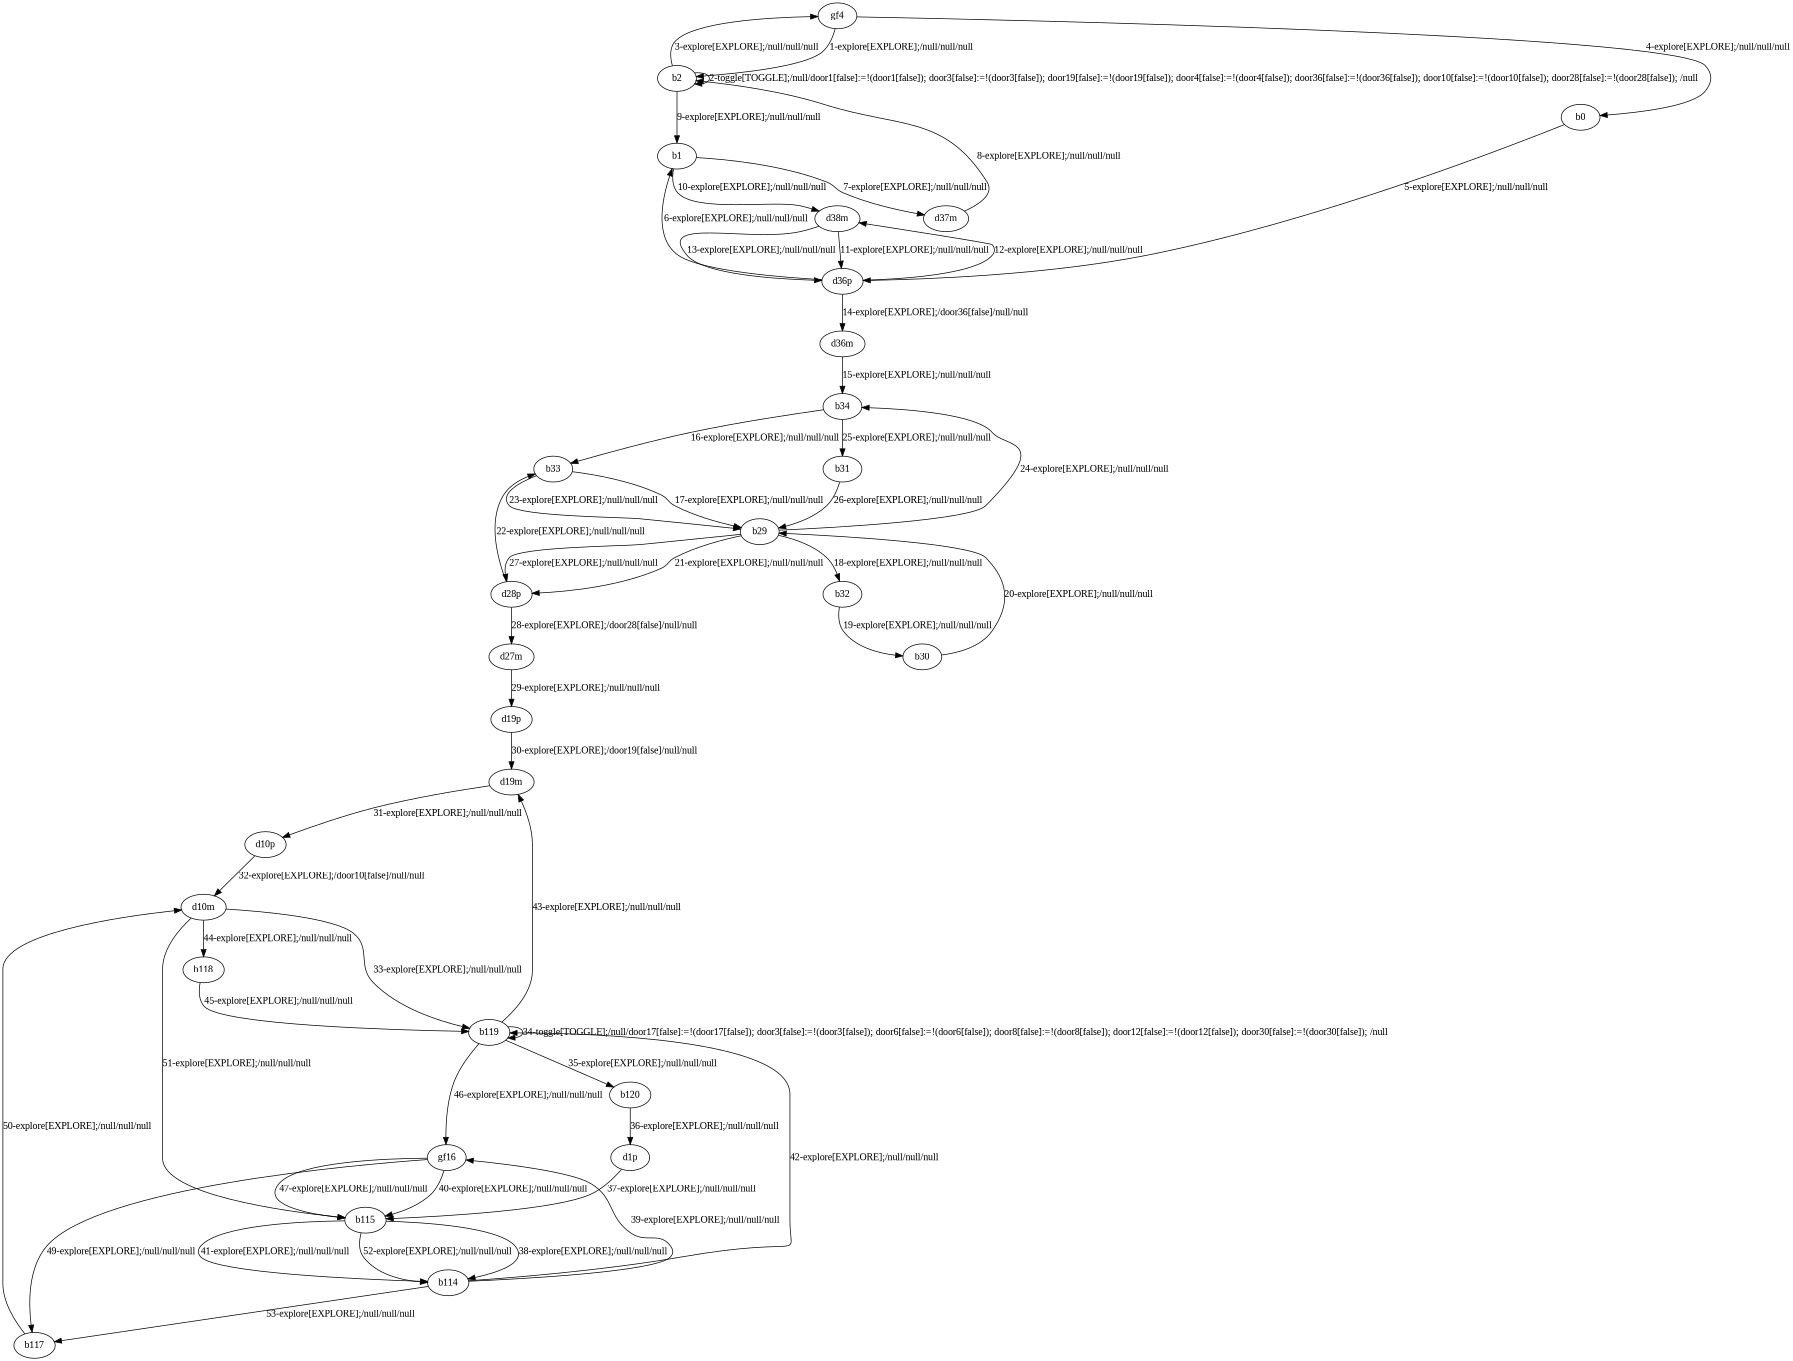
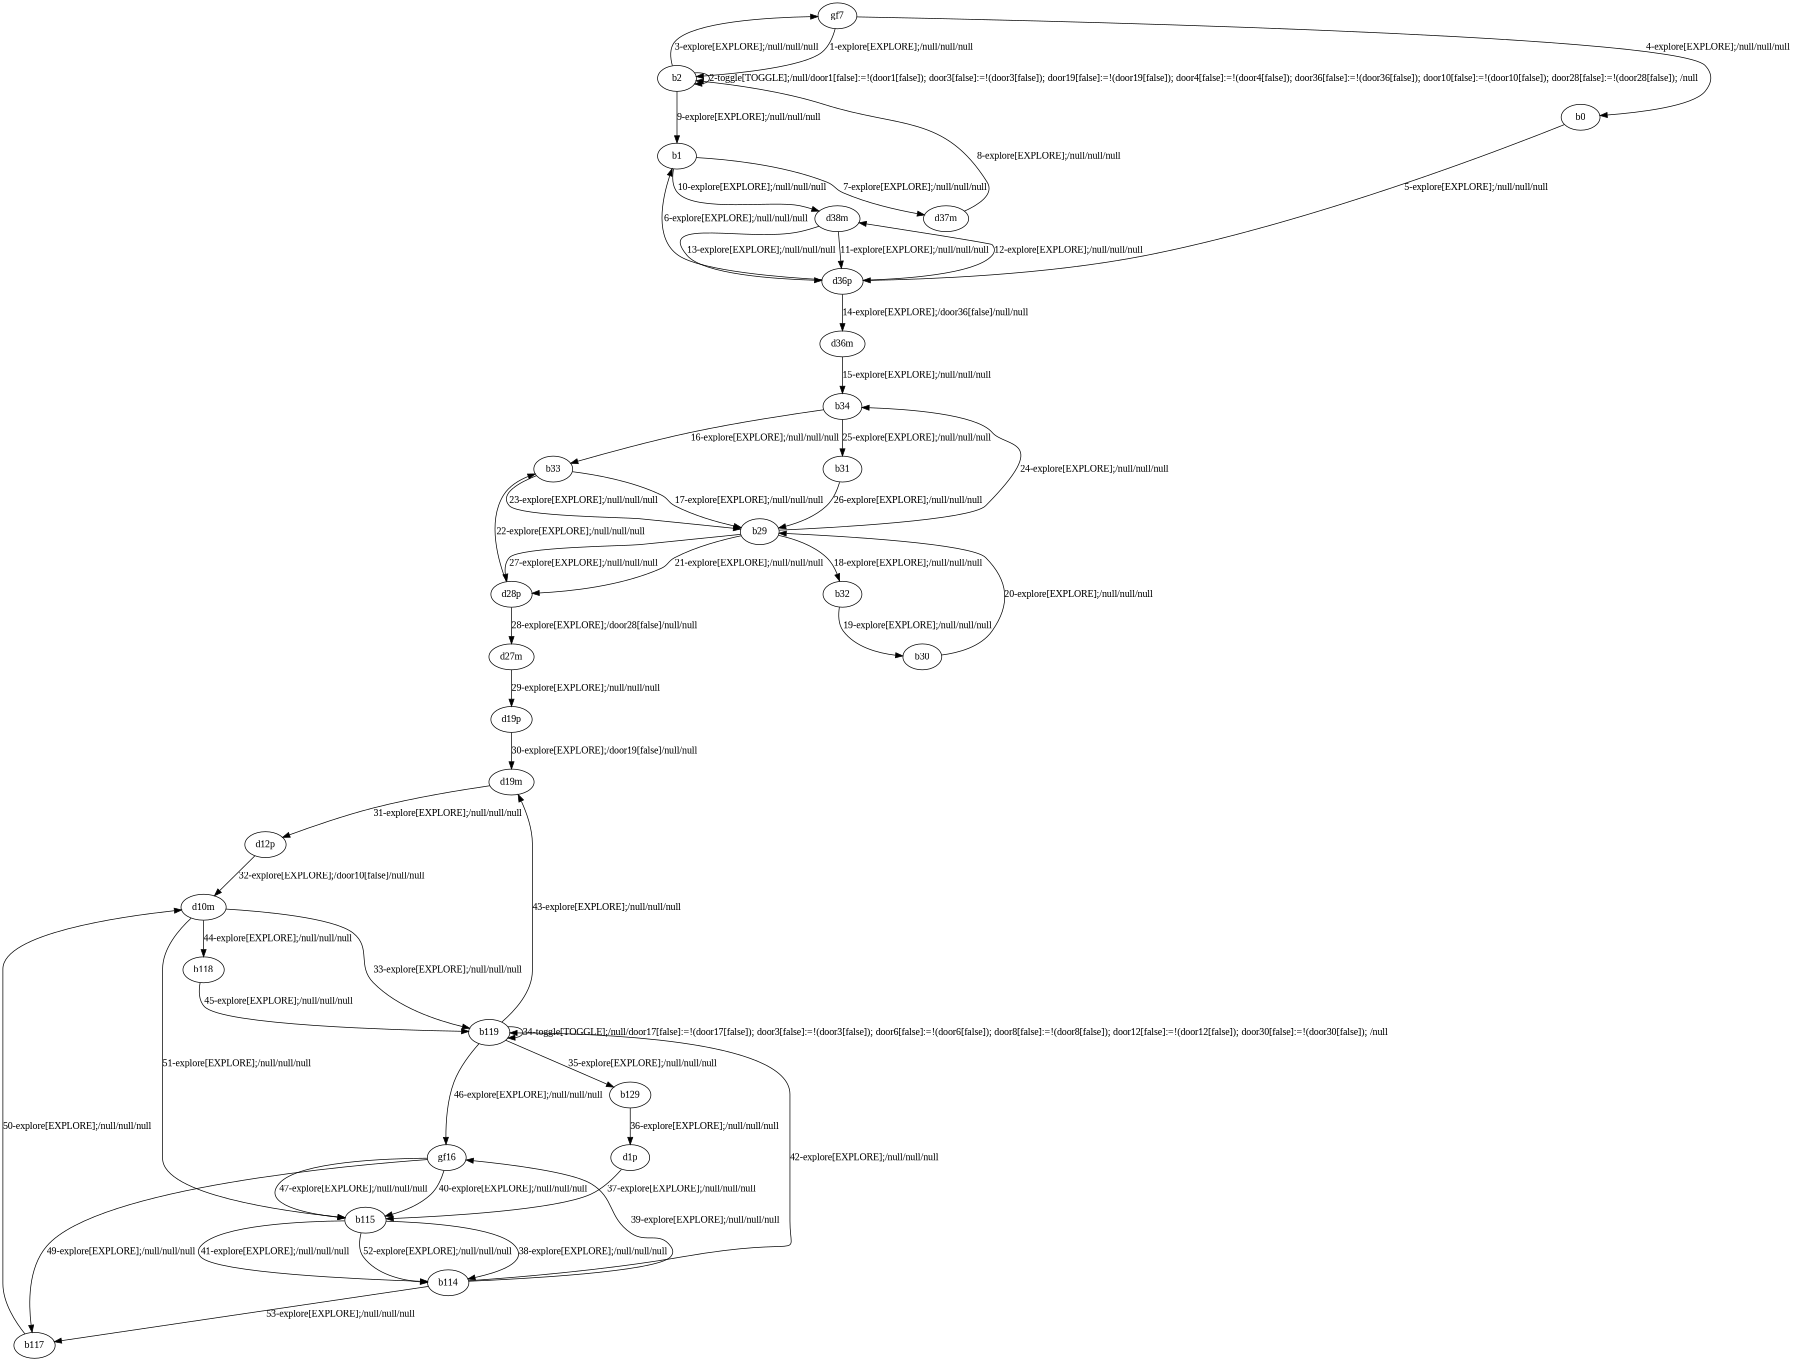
node "gf4": label "gf4" -> "gf7"
node "d10p": label "d10p" -> "d12p"
node "b120": label "b120" -> "b129"
